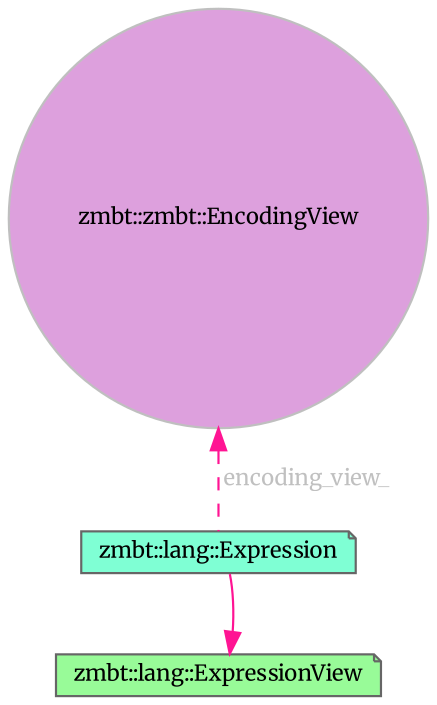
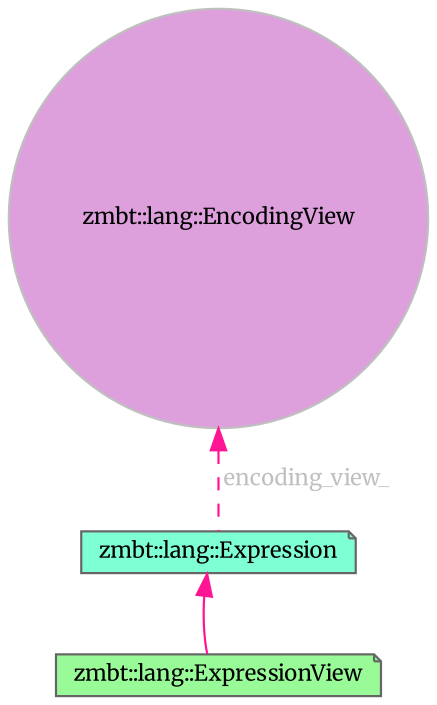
node "zmbt::zmbt::EncodingView": label "zmbt::zmbt::EncodingView" -> "zmbt::lang::EncodingView"
edge "zmbt::lang::Expression" -> "zmbt::lang::ExpressionView": reversed
